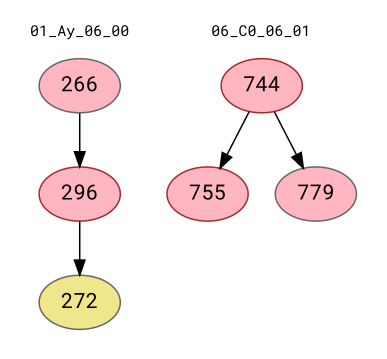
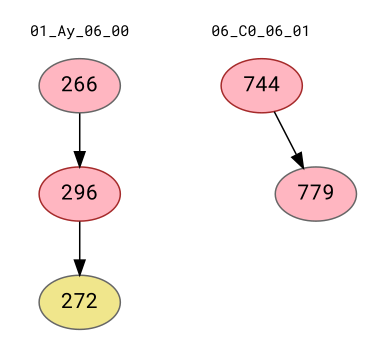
node "755": removed
